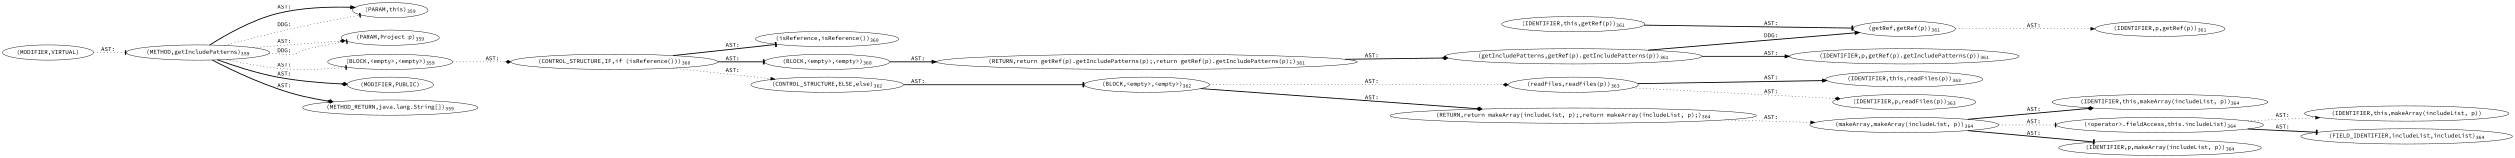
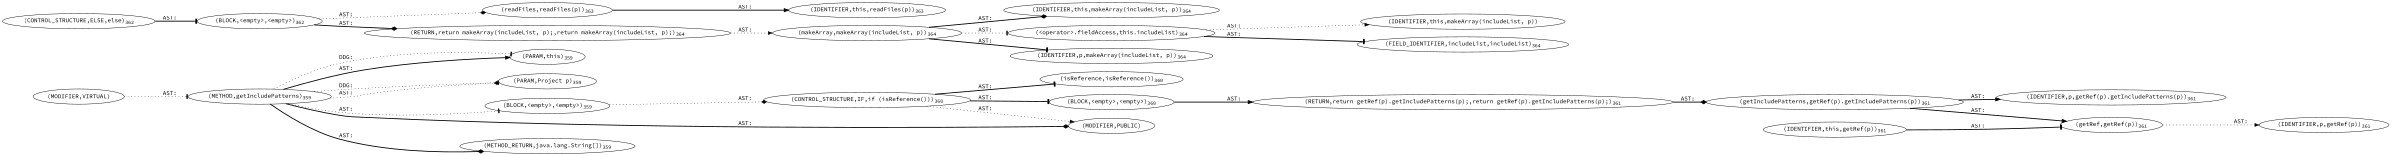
edge "(getIncludePatterns,getRef(p).getIncludePatterns(p))" -> "(getRef,getRef(p))": label "DDG: " -> "AST: "
edge "(CONTROL_STRUCTURE,IF,if (isReference()))" -> "(CONTROL_STRUCTURE,ELSE,else)": now "(CONTROL_STRUCTURE,IF,if (isReference()))" -> "(MODIFIER,PUBLIC)"
node "(IDENTIFIER,p,readFiles(p))": removed
